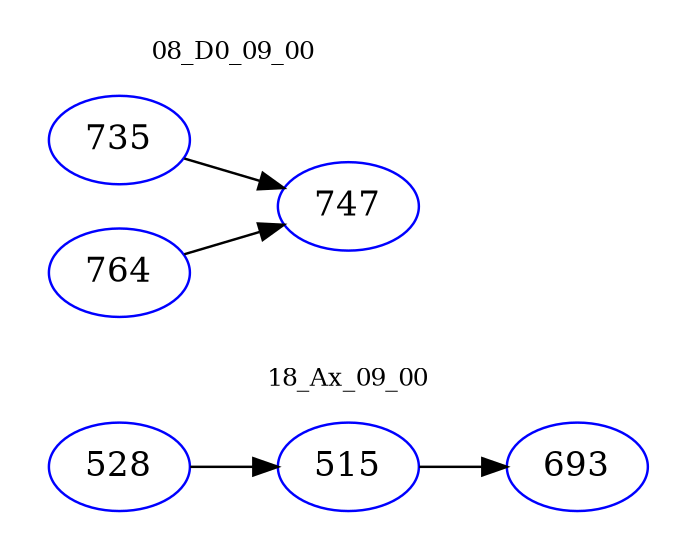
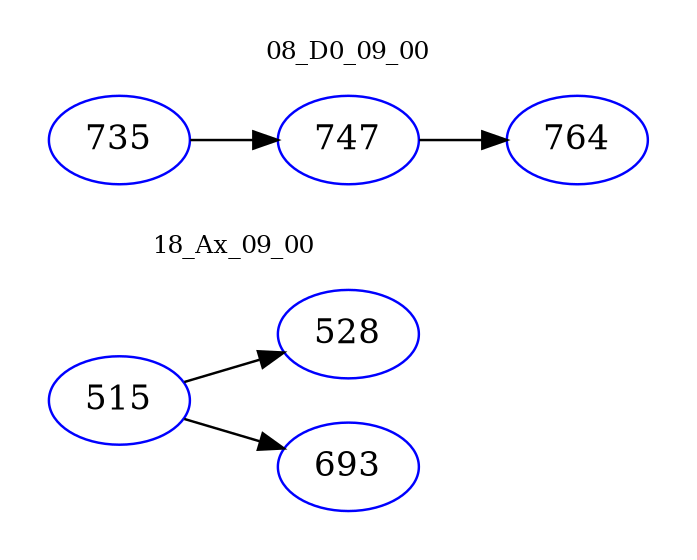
edge "764" -> "747": reversed
edge "528" -> "515": reversed
